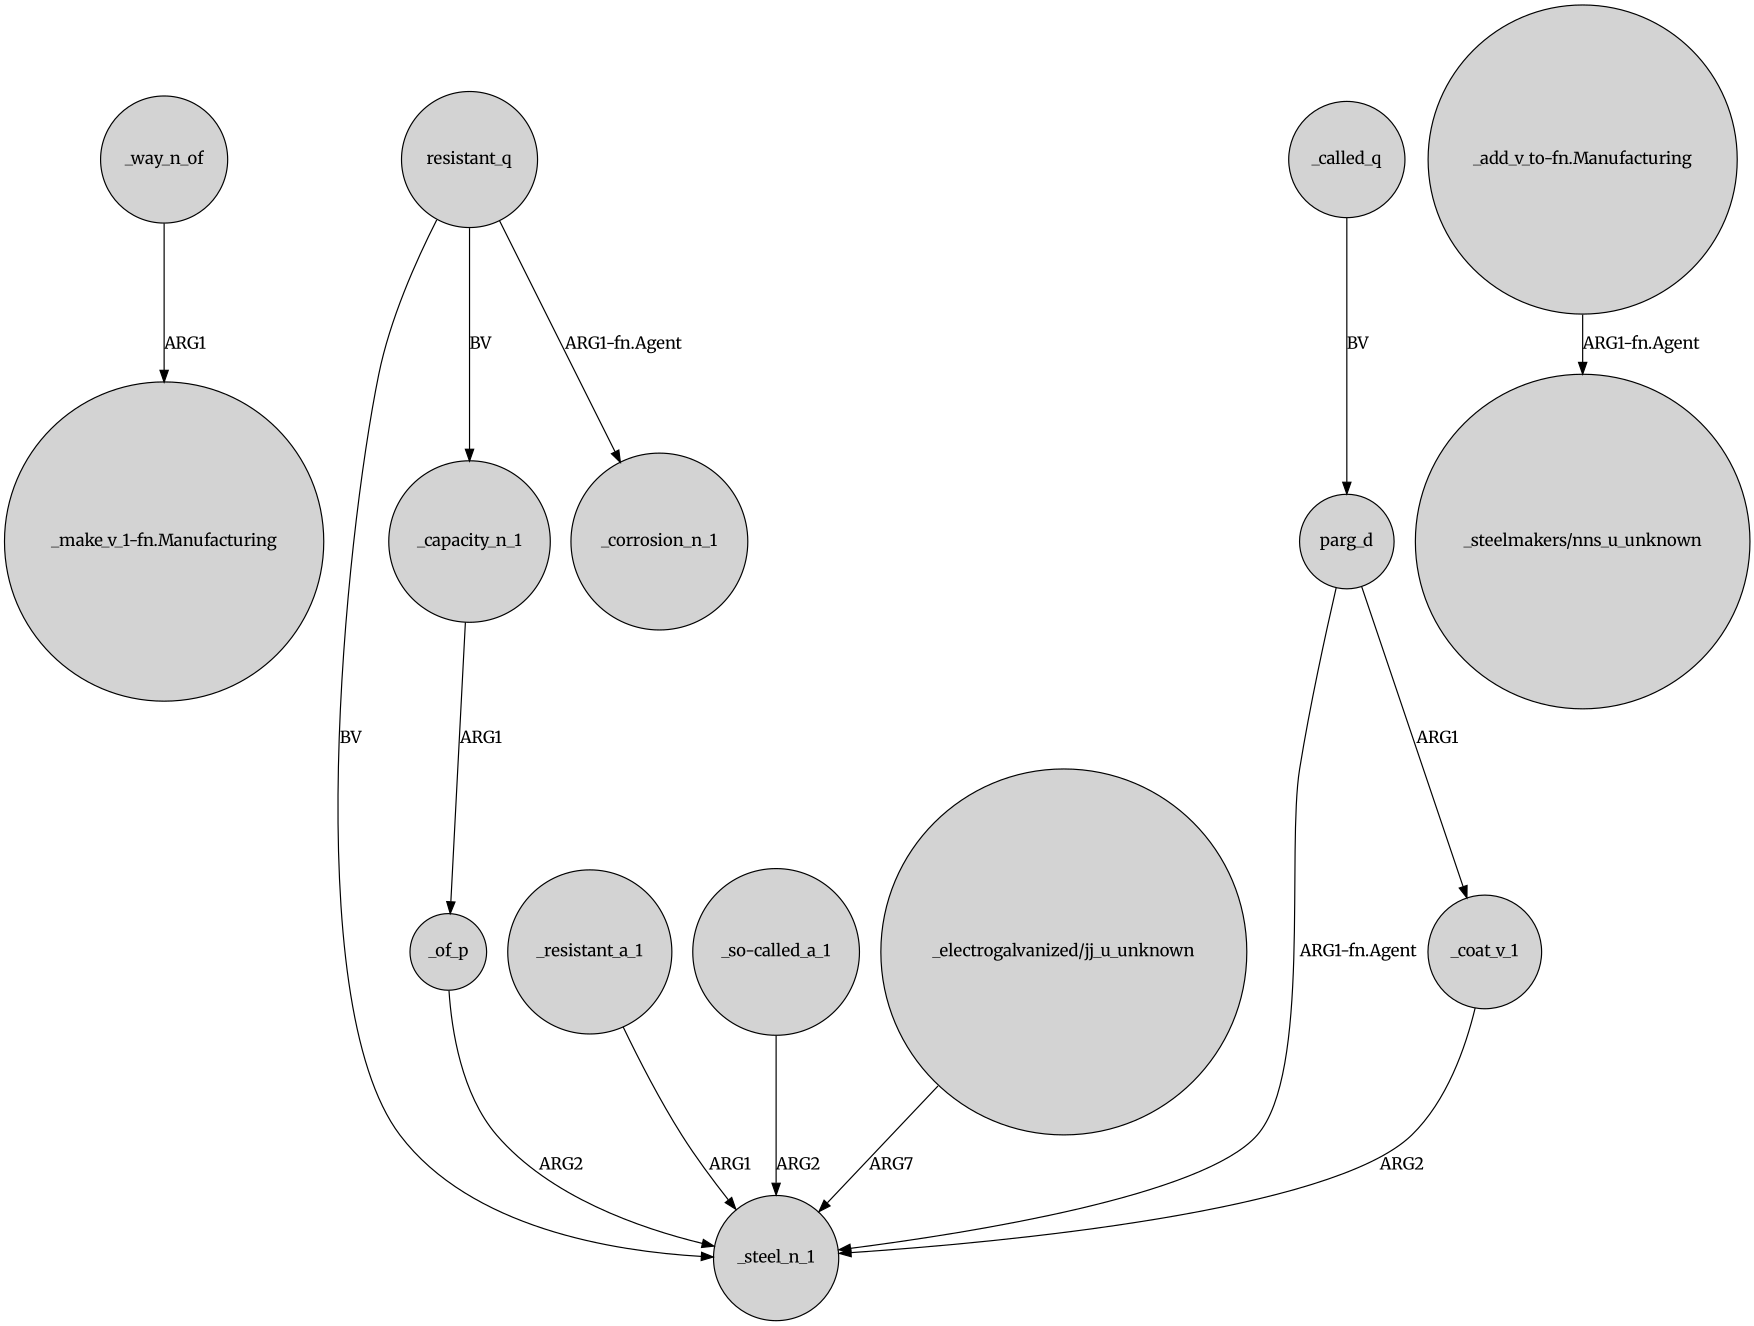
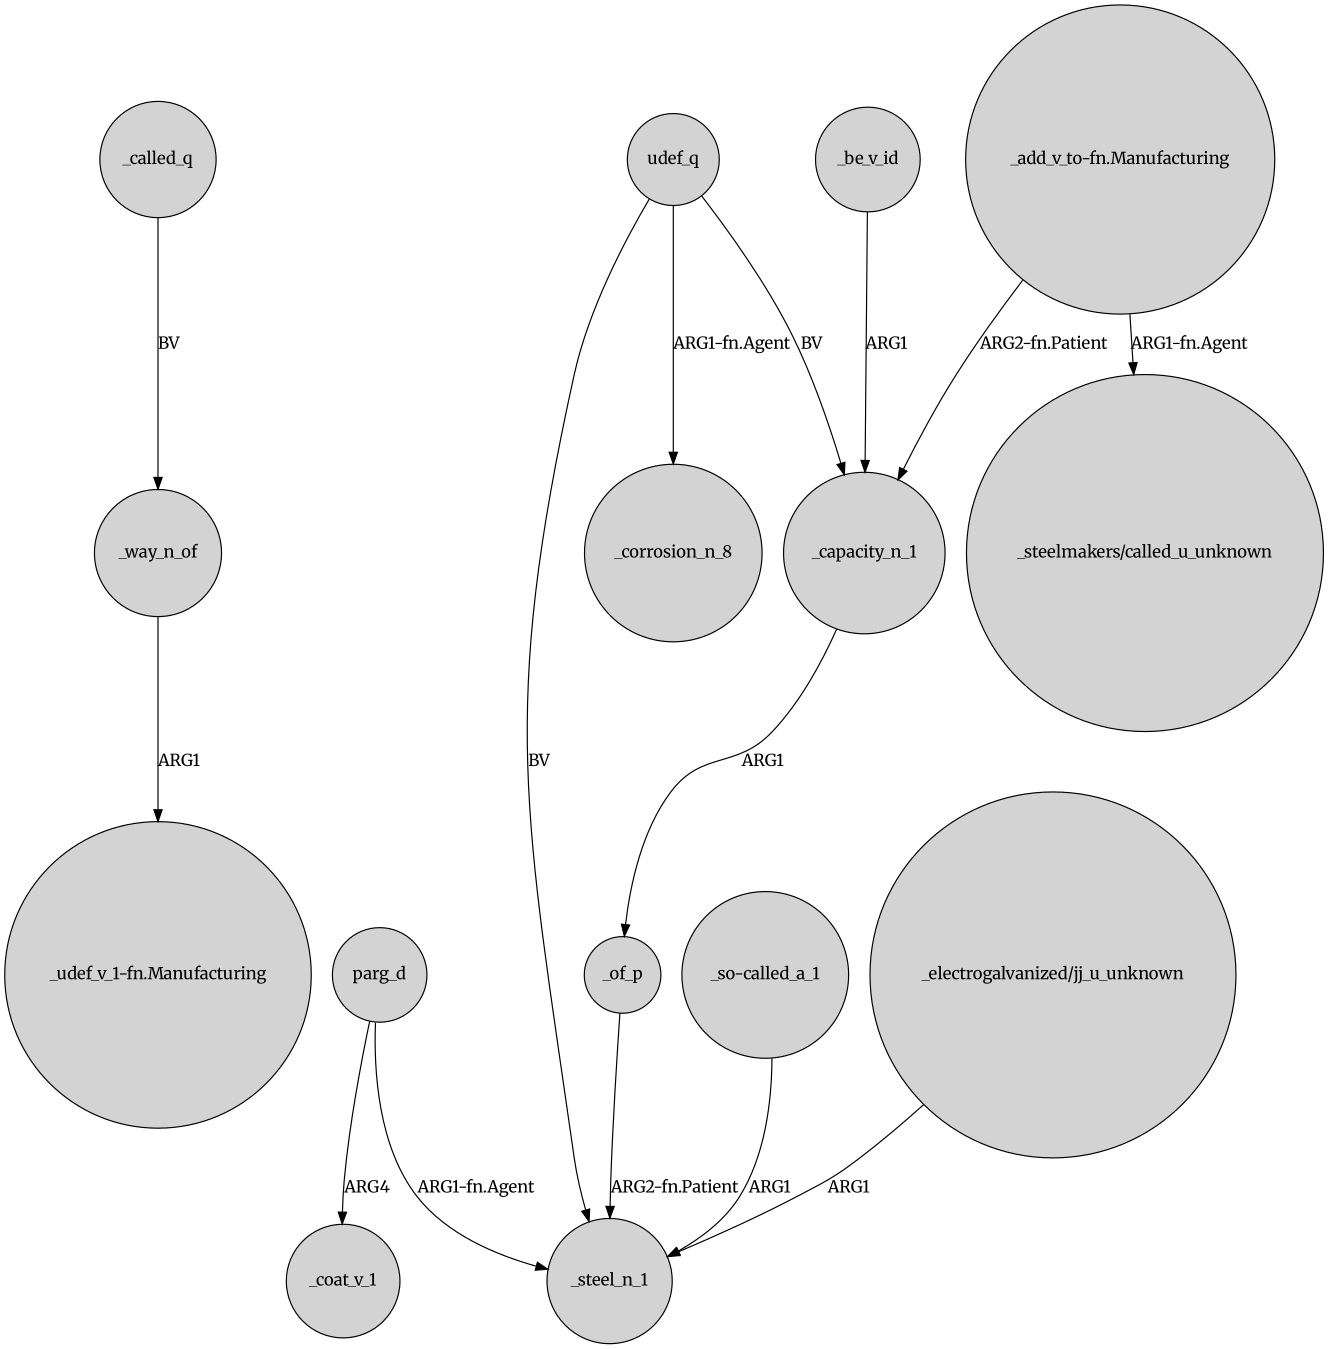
node "resistant_q": label "resistant_q" -> "udef_q"
node "_be_v_id": added
edge "_called_q" -> "parg_d": now "_called_q" -> "_way_n_of"
edge "_add_v_to-fn.Manufacturing" -> "_capacity_n_1": added, label "ARG2-fn.Patient"
node "_make_v_1-fn.Manufacturing": label "_make_v_1-fn.Manufacturing" -> "_udef_v_1-fn.Manufacturing"
node "_corrosion_n_1": label "_corrosion_n_1" -> "_corrosion_n_8"
node "_steelmakers/nns_u_unknown": label "_steelmakers/nns_u_unknown" -> "_steelmakers/called_u_unknown"
edge "parg_d" -> "_coat_v_1": label "ARG1" -> "ARG4"
node "_resistant_a_1": removed
edge "_of_p" -> "_steel_n_1": label "ARG2" -> "ARG2-fn.Patient"
edge "_so-called_a_1" -> "_steel_n_1": label "ARG2" -> "ARG1"
edge "_electrogalvanized/jj_u_unknown" -> "_steel_n_1": label "ARG7" -> "ARG1"
edge "_coat_v_1" -> "_steel_n_1": removed, label "ARG2"
